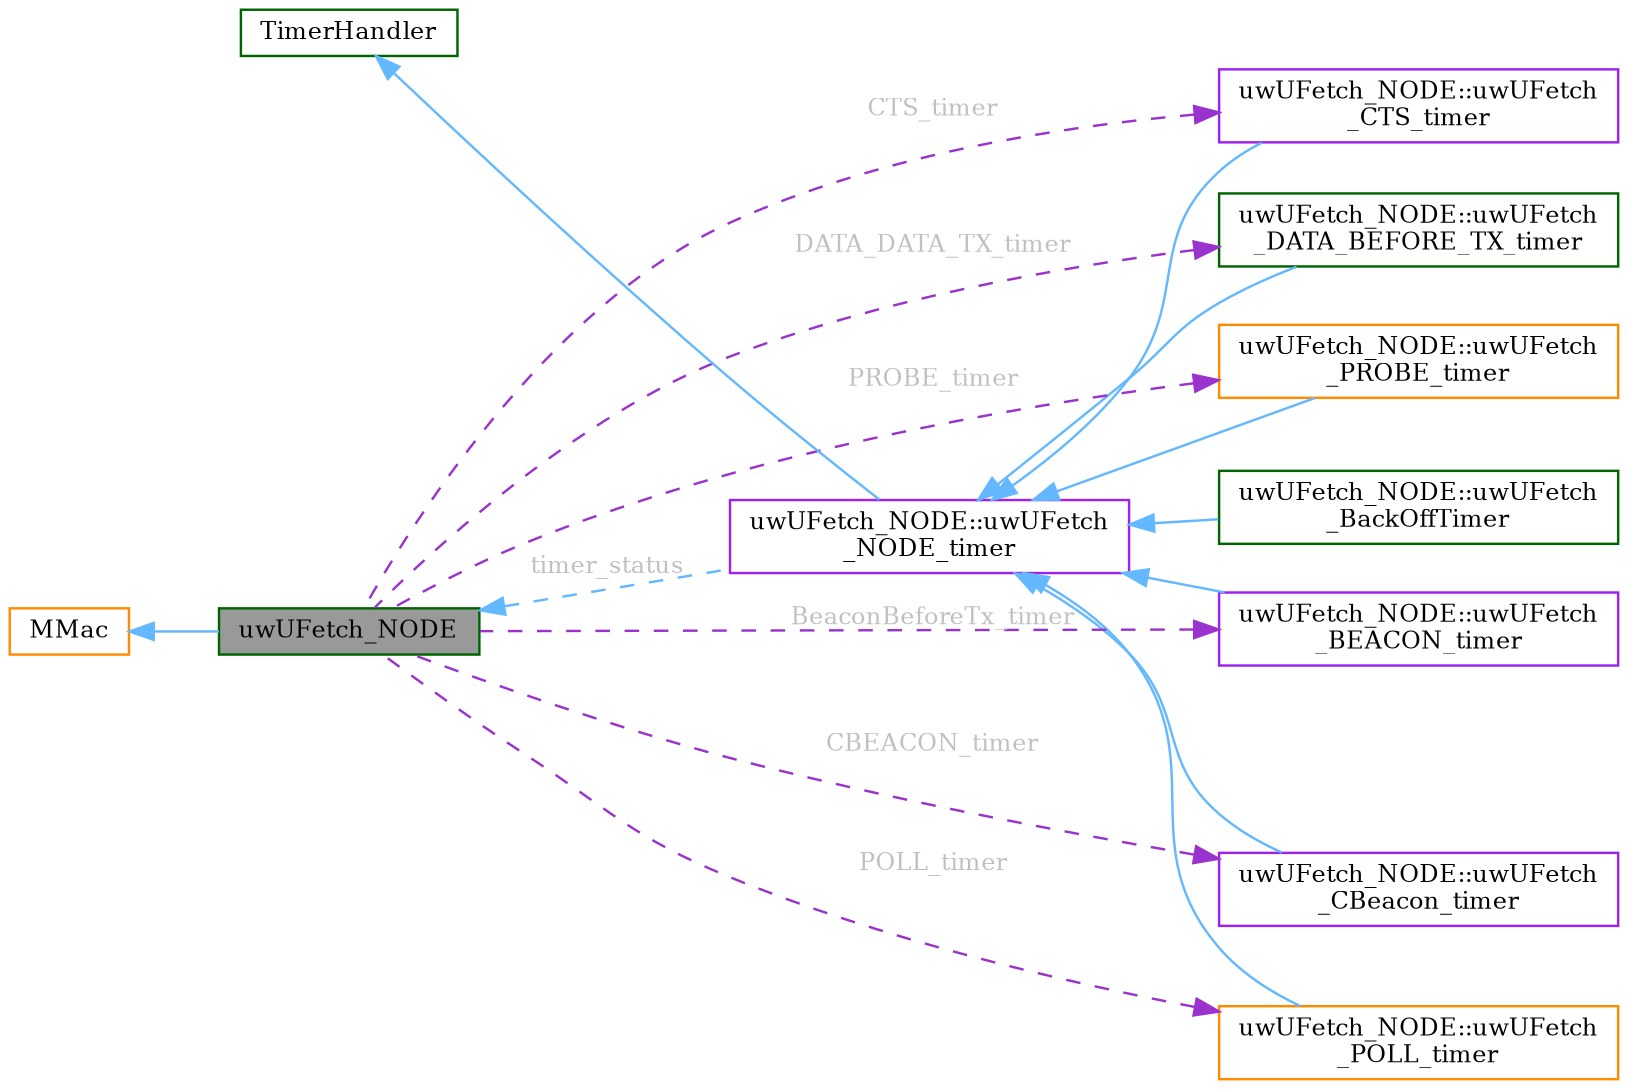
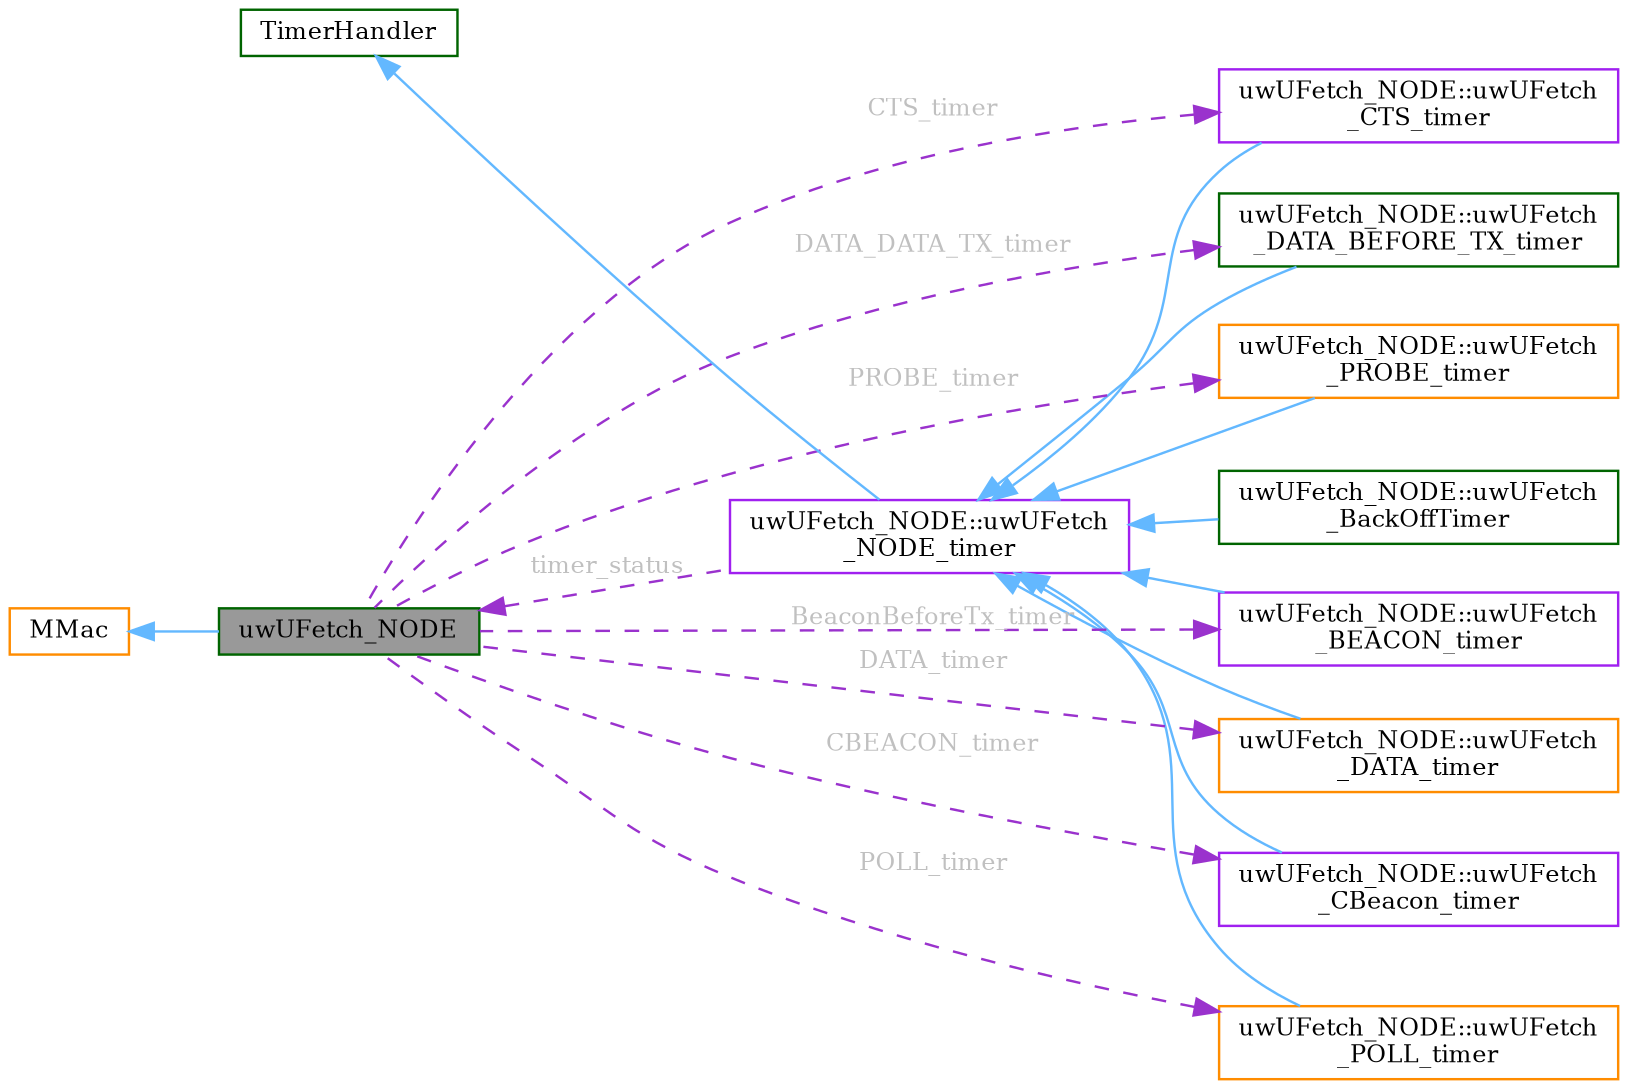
edge "uwUFetch_NODE::uwUFetch _NODE_timer" -> "uwUFetch_NODE": color steelblue1 -> darkorchid3
node "uwUFetch_NODE::uwUFetch _DATA_timer": added
